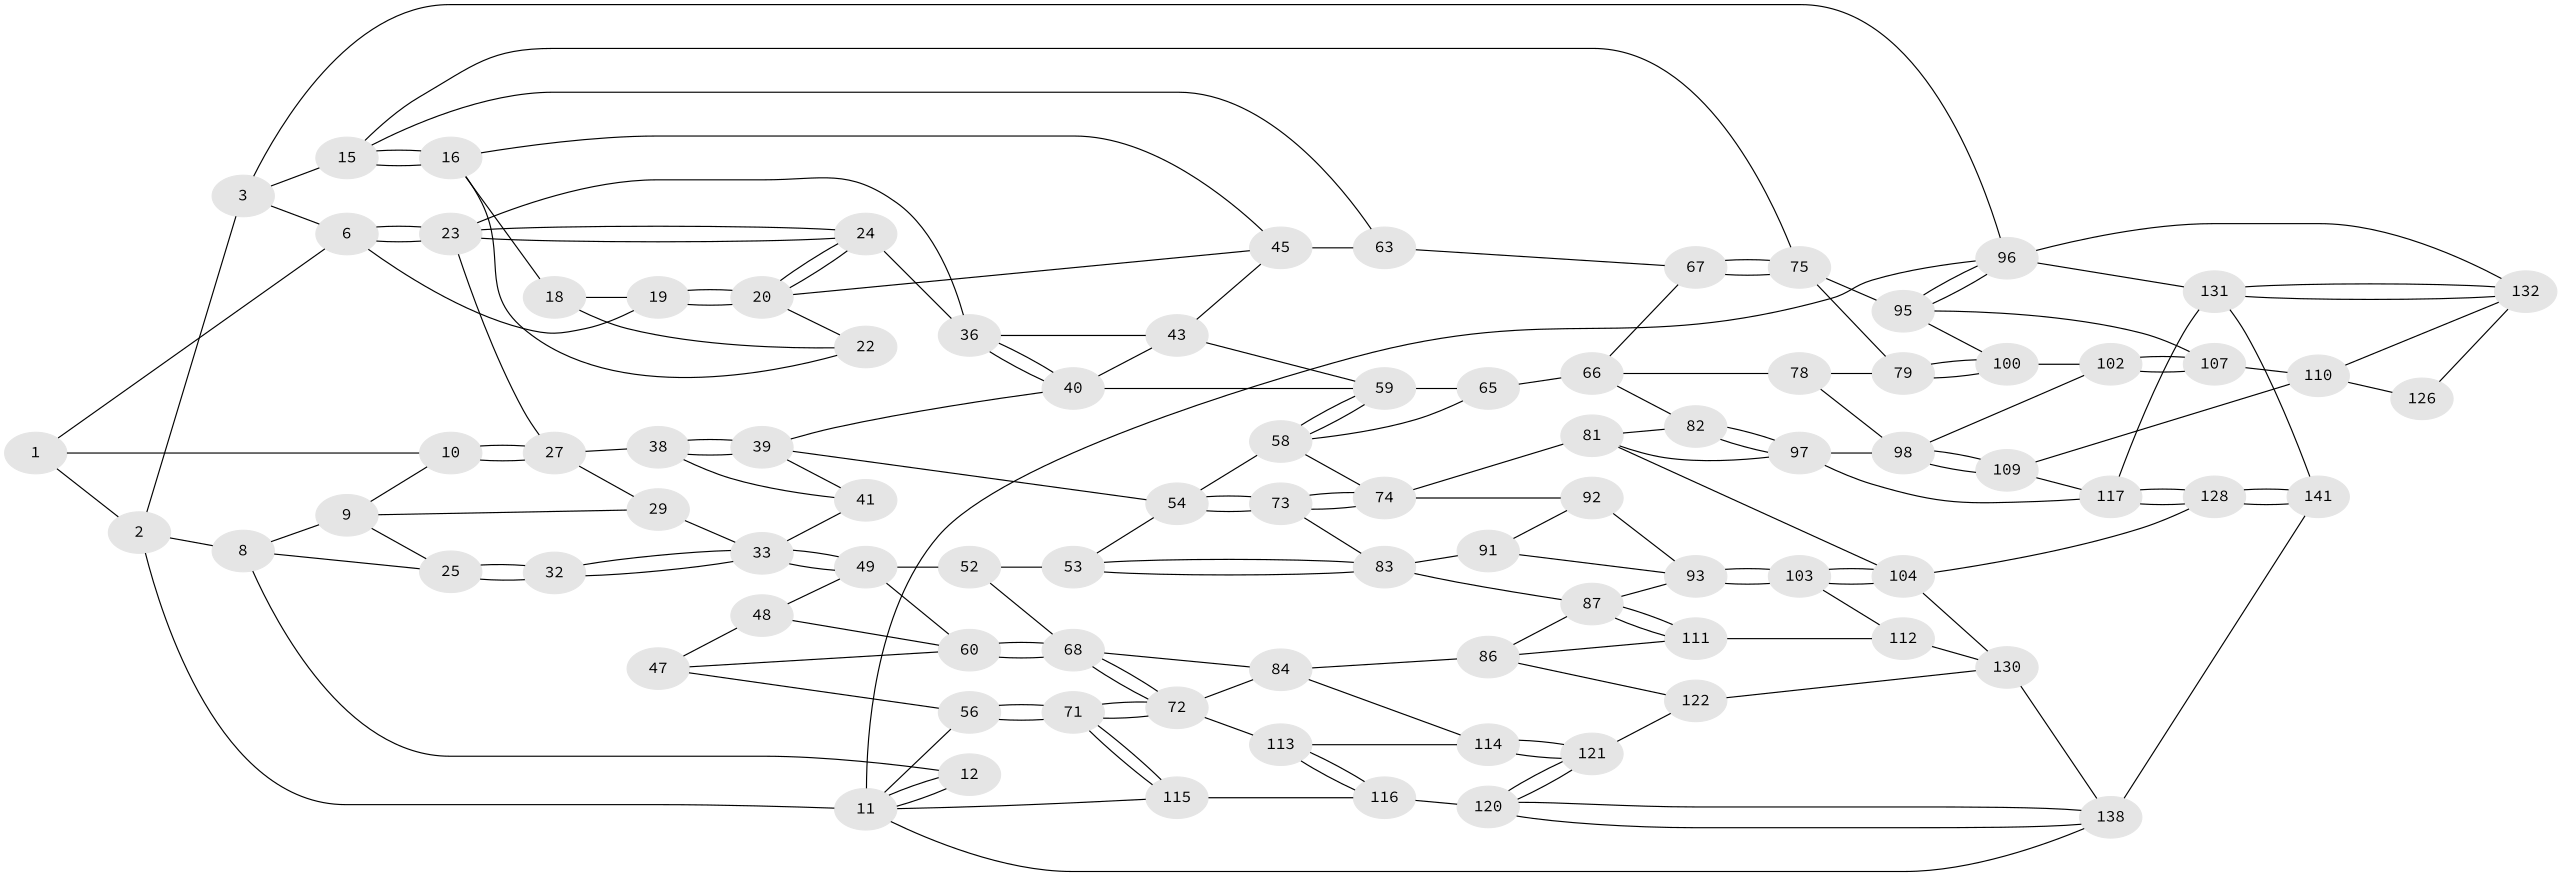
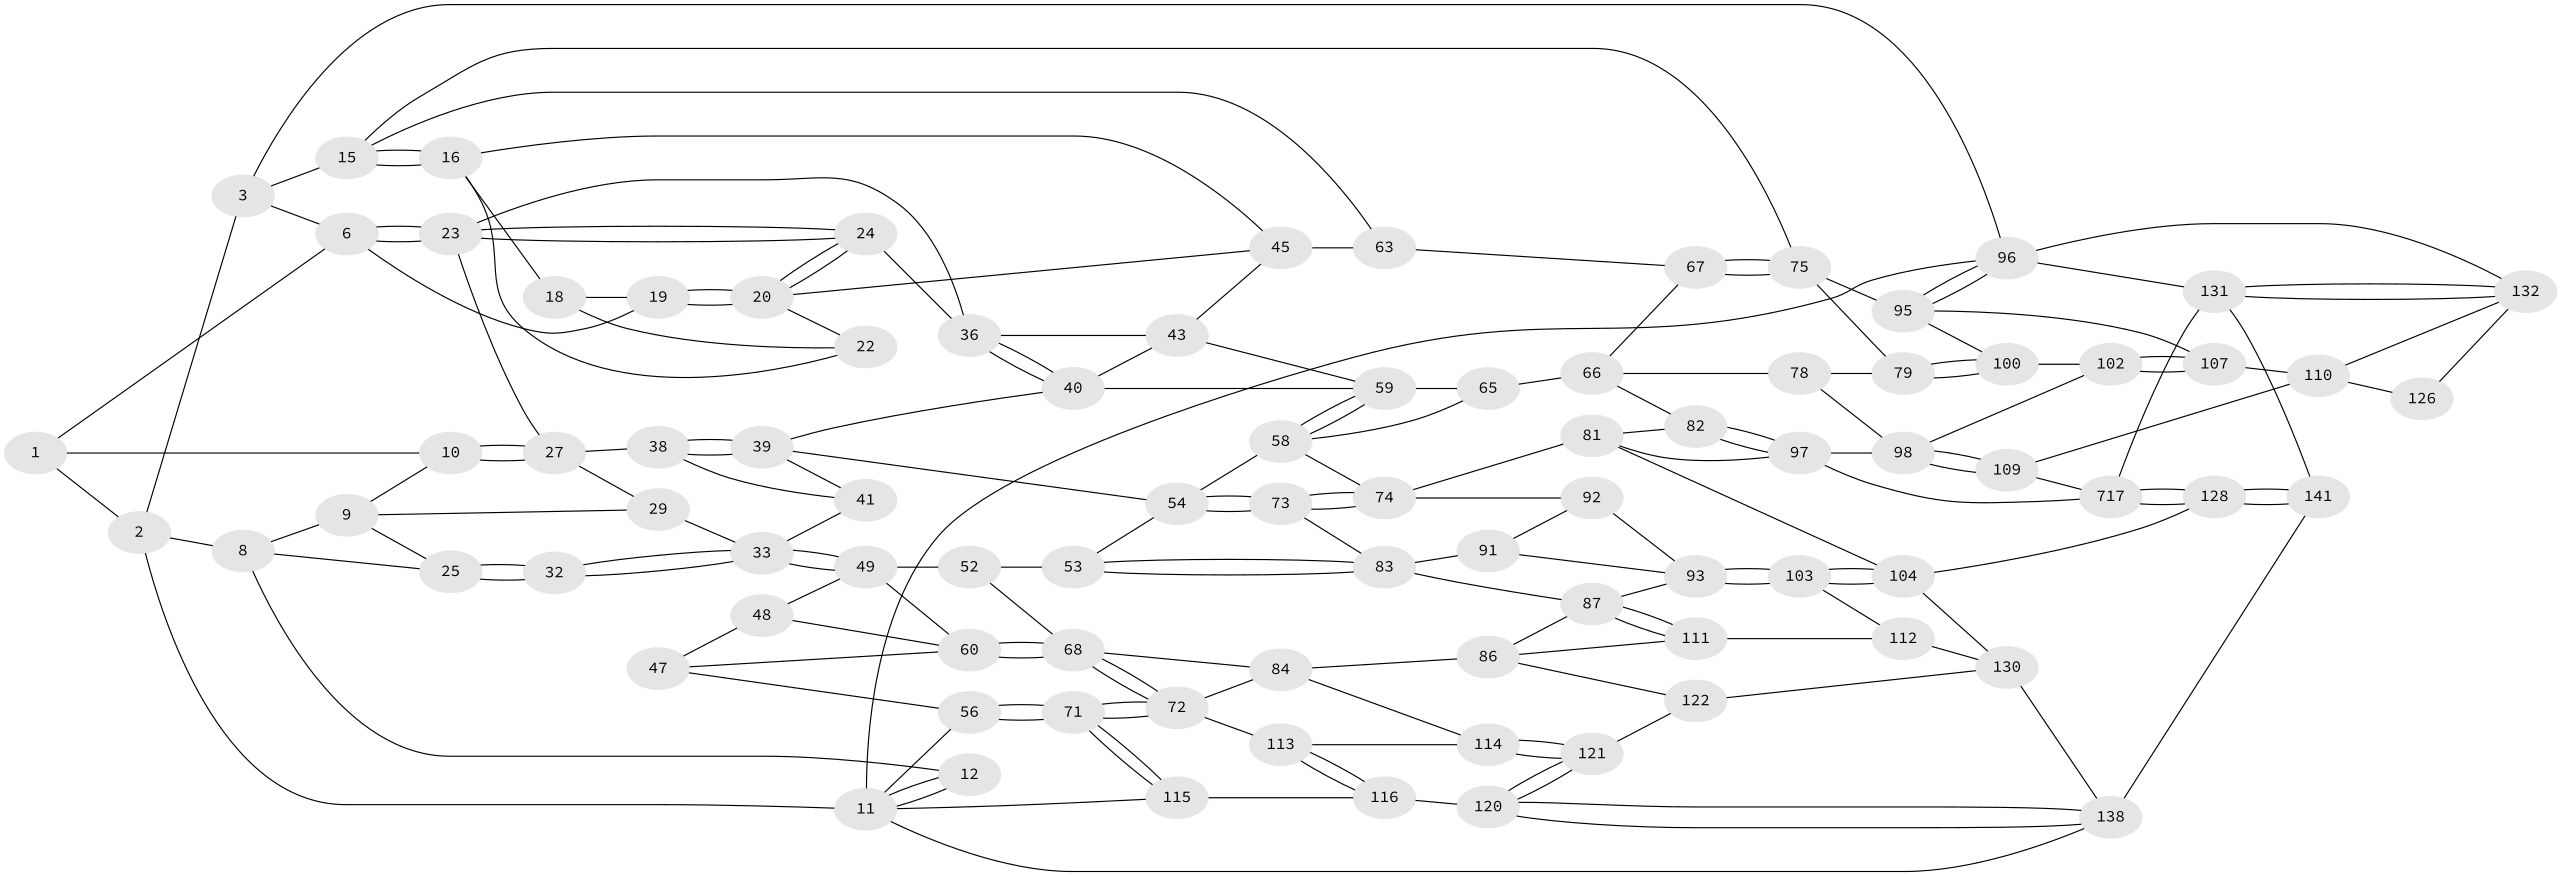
node "117": label "117" -> "717"
